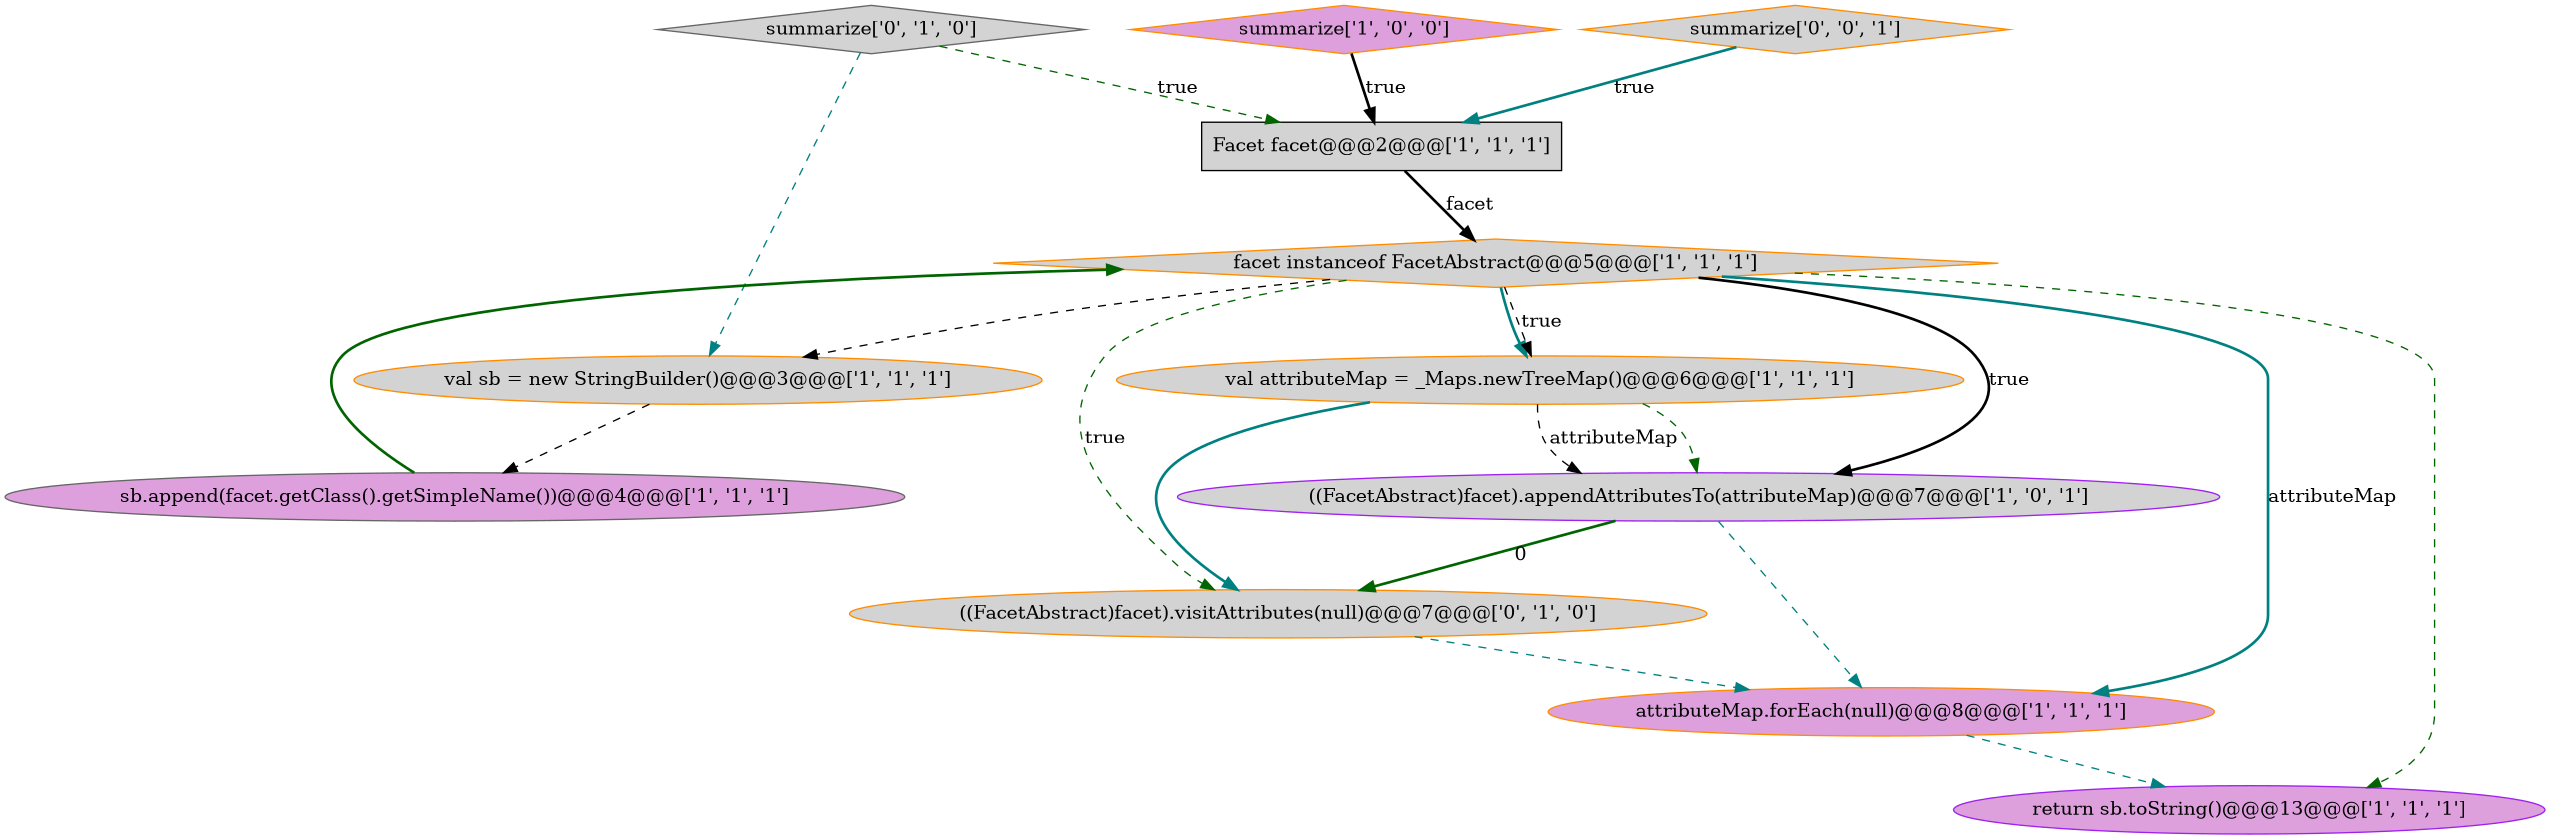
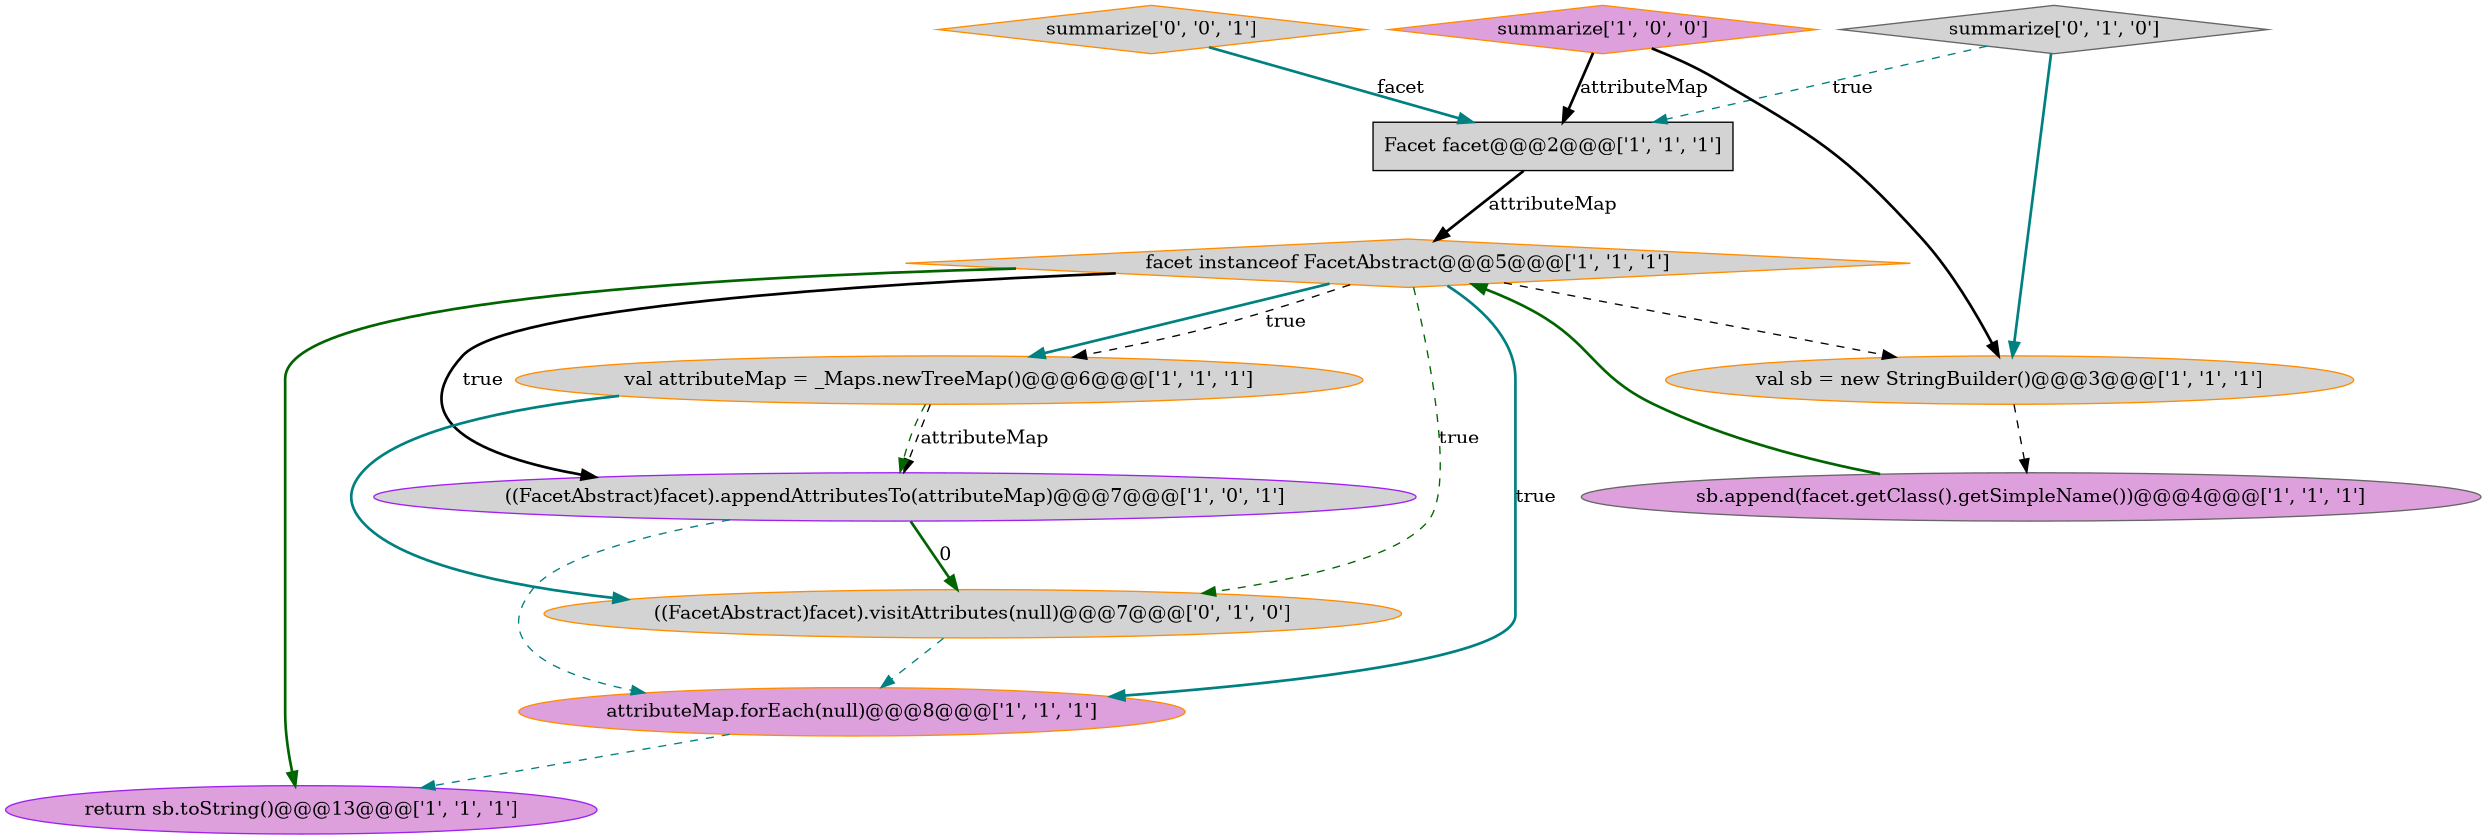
edge "summarize['0', '1', '0']" -> "Facet facet@@@2@@@['1', '1', '1']": color darkgreen -> teal
edge "summarize['1', '0', '0']" -> "Facet facet@@@2@@@['1', '1', '1']": label "true" -> "attributeMap"
edge "summarize['0', '0', '1']" -> "Facet facet@@@2@@@['1', '1', '1']": label "true" -> "facet"
edge "summarize['1', '0', '0']" -> "val sb = new StringBuilder()@@@3@@@['1', '1', '1']": added
edge "summarize['0', '1', '0']" -> "val sb = new StringBuilder()@@@3@@@['1', '1', '1']": style dashed -> bold
edge "Facet facet@@@2@@@['1', '1', '1']" -> "facet instanceof FacetAbstract@@@5@@@['1', '1', '1']": label "facet" -> "attributeMap"
edge "facet instanceof FacetAbstract@@@5@@@['1', '1', '1']" -> "return sb.toString()@@@13@@@['1', '1', '1']": style dashed -> bold
edge "facet instanceof FacetAbstract@@@5@@@['1', '1', '1']" -> "attributeMap.forEach(null)@@@8@@@['1', '1', '1']": label "attributeMap" -> "true"
